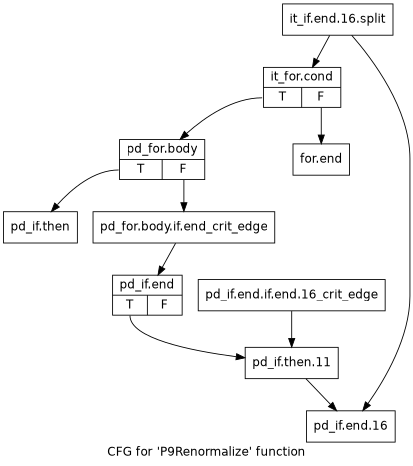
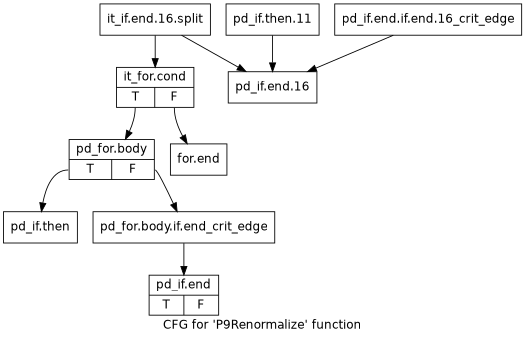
edge "pd_if.end.if.end.16_crit_edge" -> "pd_if.then.11": now "pd_if.end.if.end.16_crit_edge" -> "pd_if.end.16"
edge "pd_if.end" -> "pd_if.then.11": removed
